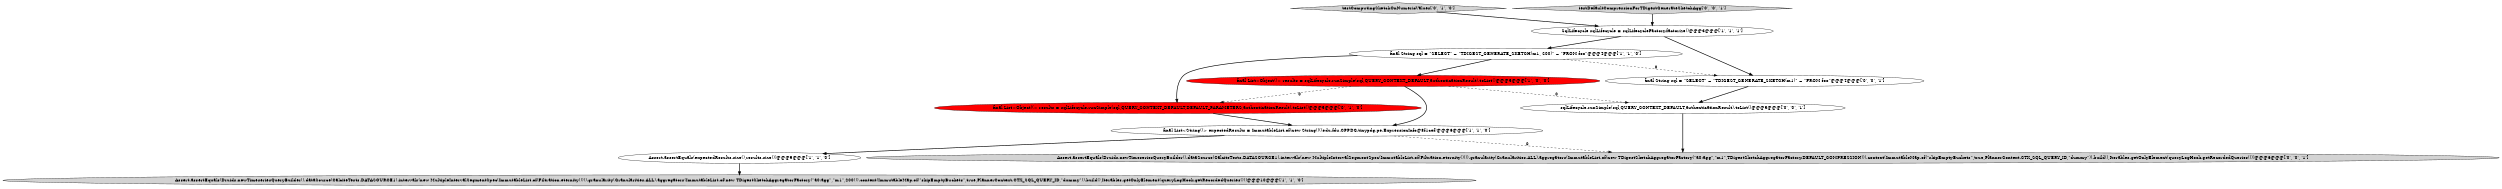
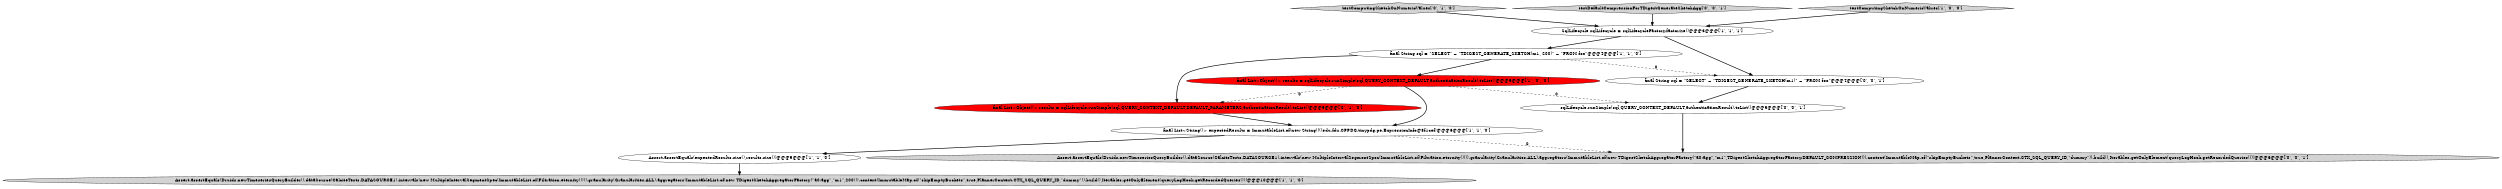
node "testComputingSketchOnNumericValues['1', '0', '0']": added
